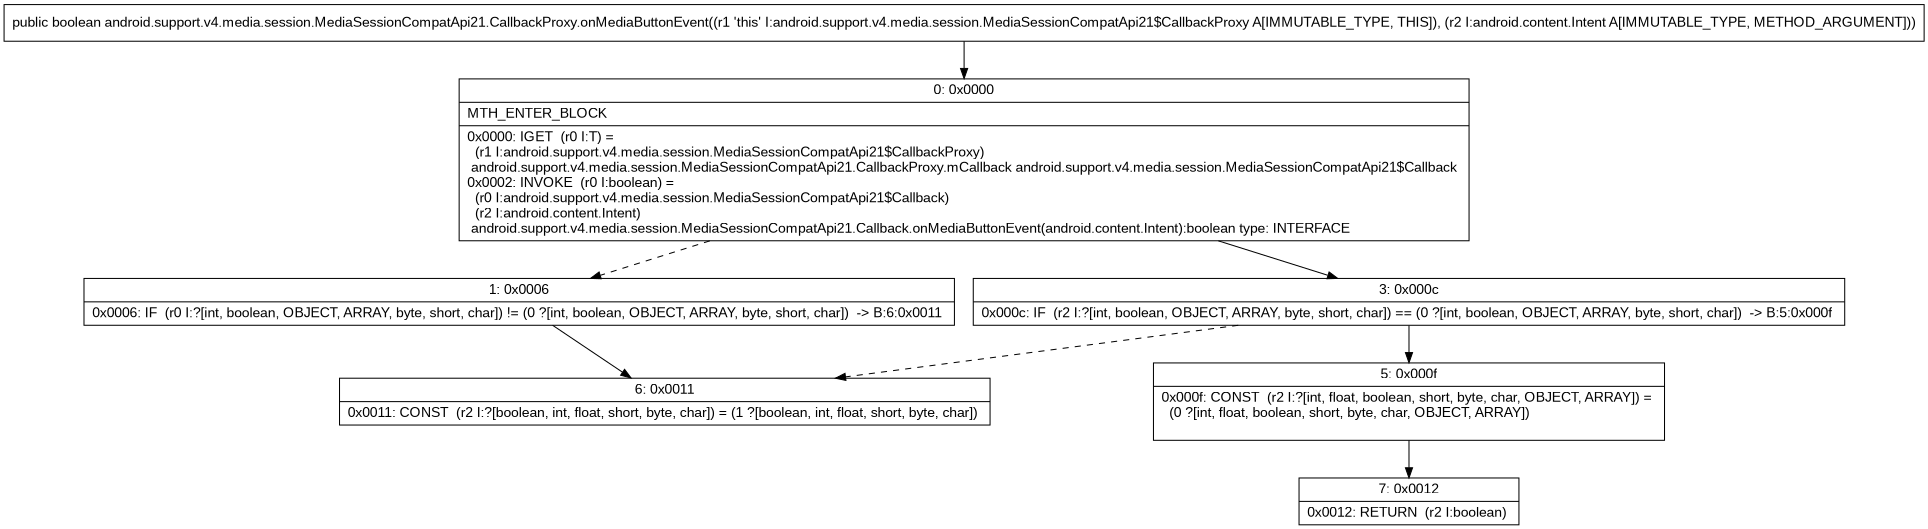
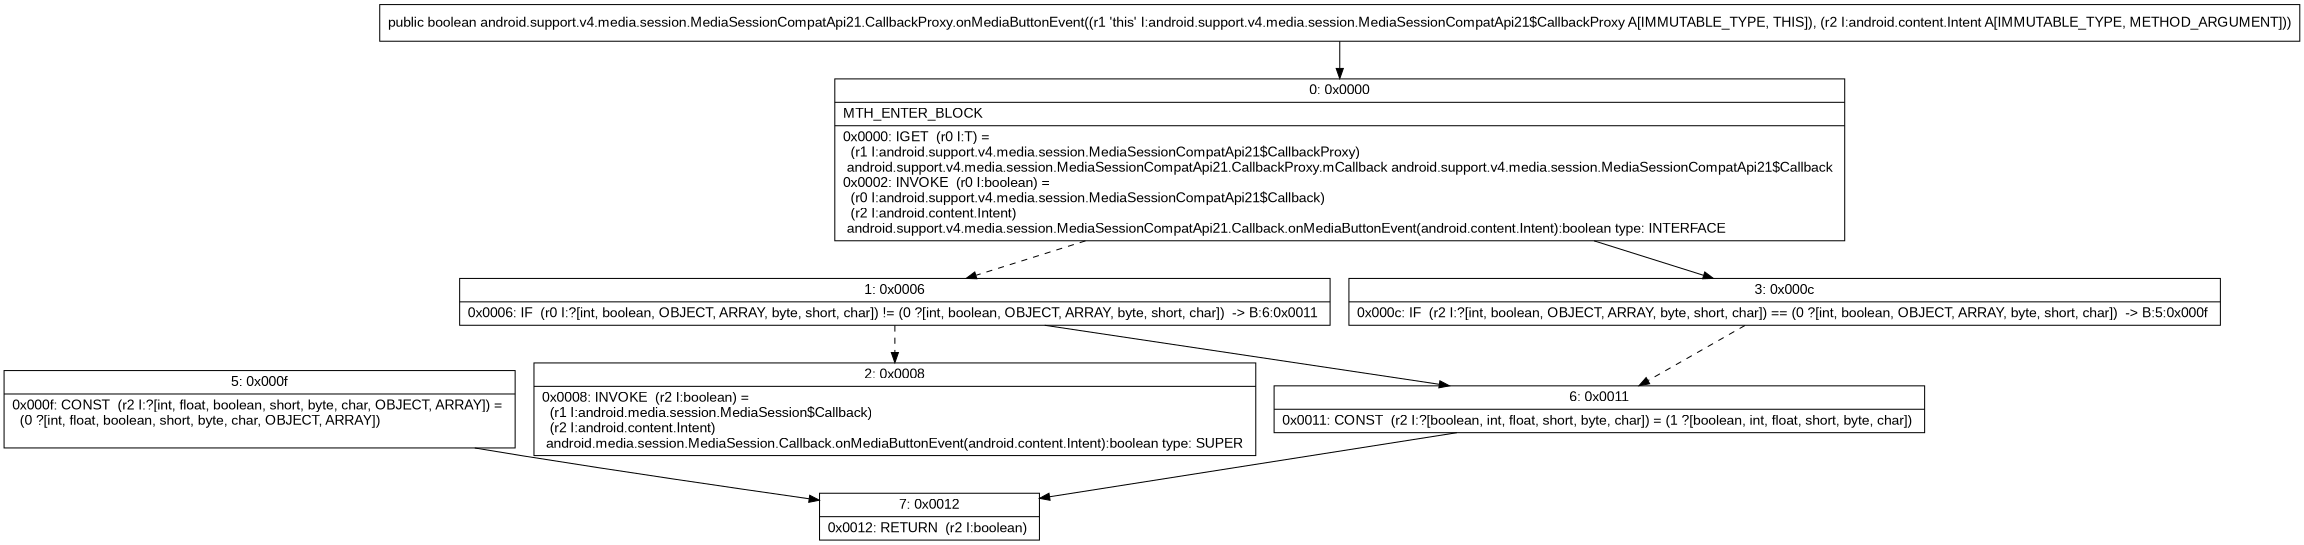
edge "3: 0x000c" -> "5: 0x000f": removed
node "2: 0x0008": added
edge "6: 0x0011" -> "7: 0x0012": added
